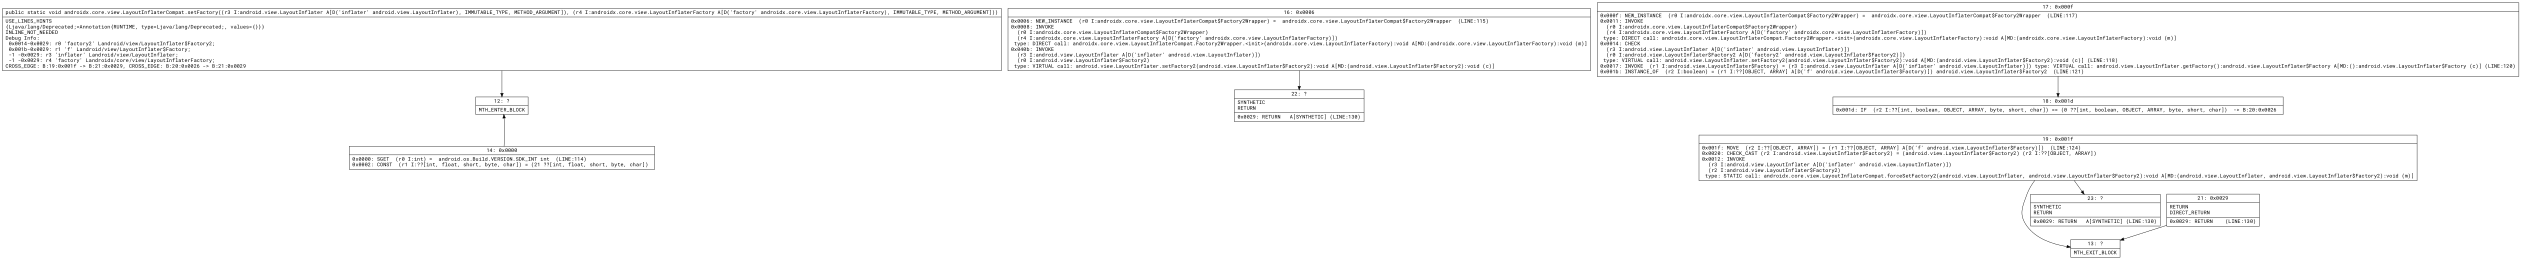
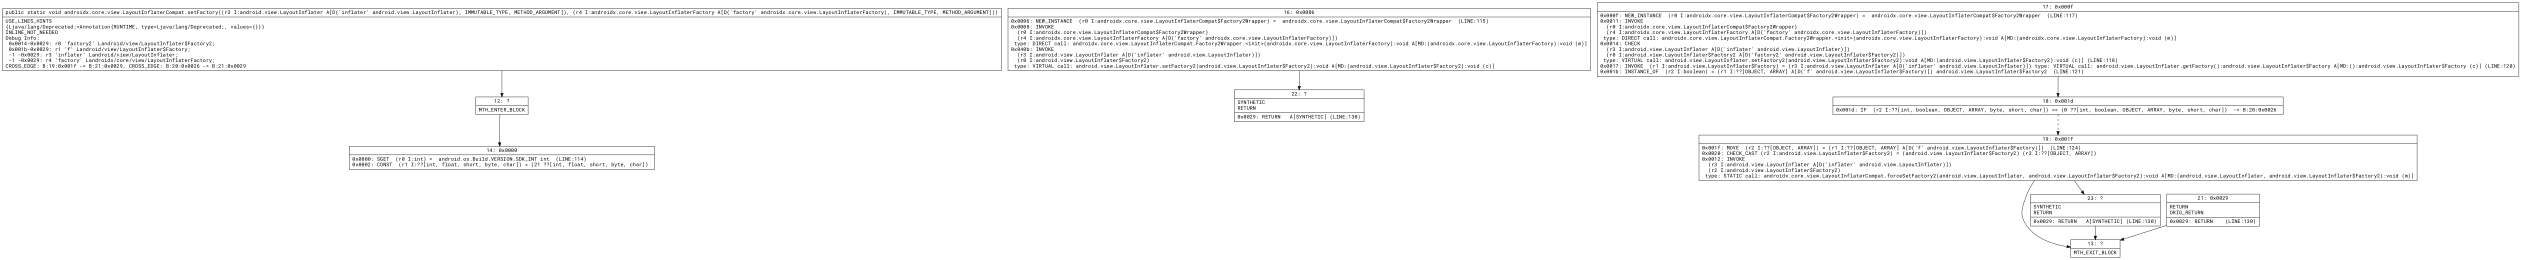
edge "18: 0x001d" -> "19: 0x001f": added
edge "14: 0x0000" -> "12: ?": reversed
node "21: 0x0029": text "DIRECT_RETURN" -> "ORIG_RETURN"
edge "23: ?" -> "13: ?": added
